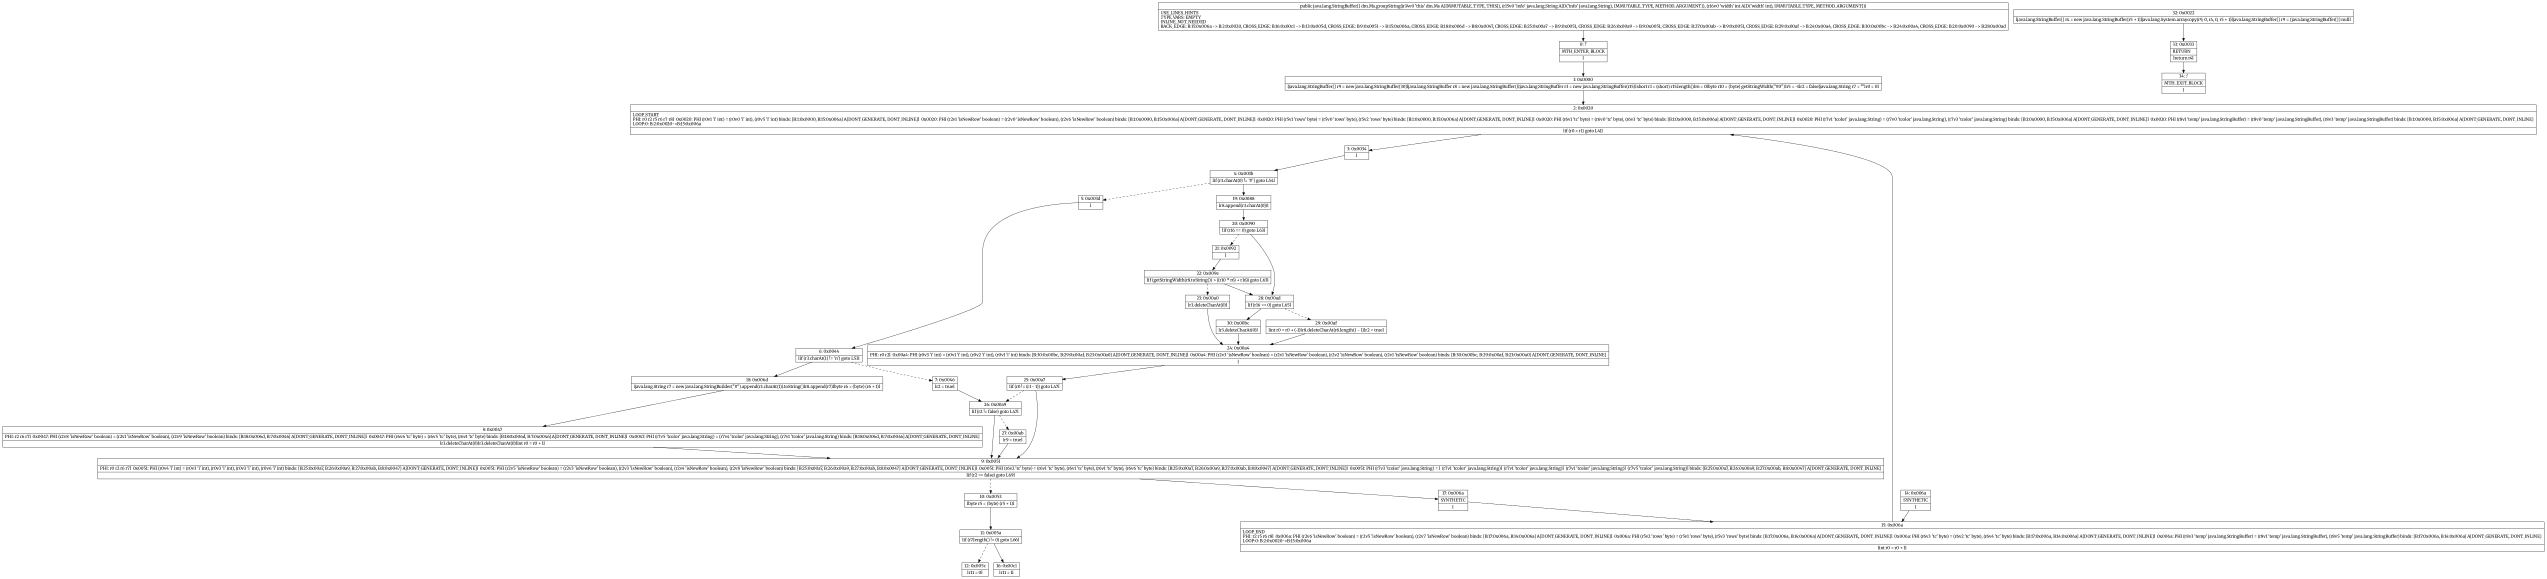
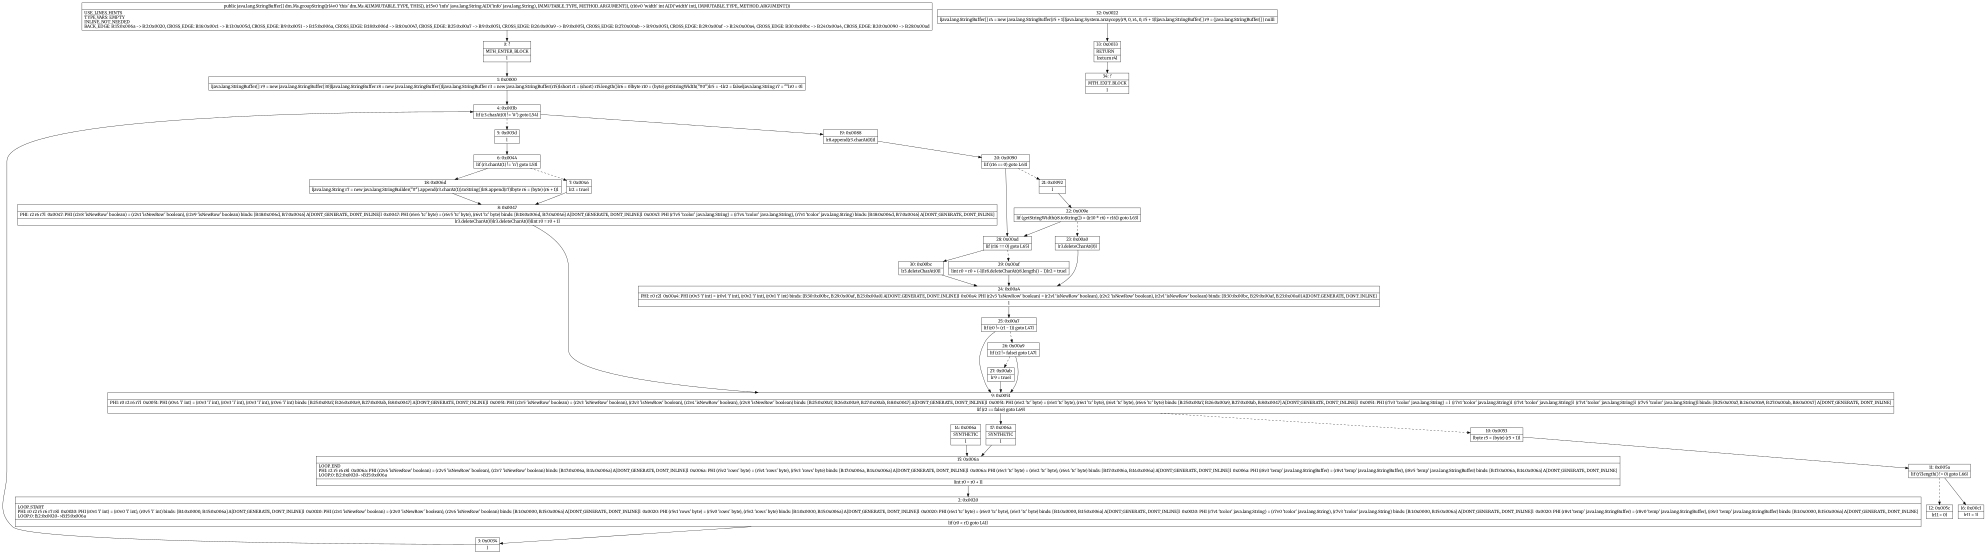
edge "1: 0x0000" -> "2: 0x0020": now "1: 0x0000" -> "4: 0x003b"
edge "7: 0x0046" -> "26: 0x00a9": now "7: 0x0046" -> "8: 0x0047"
